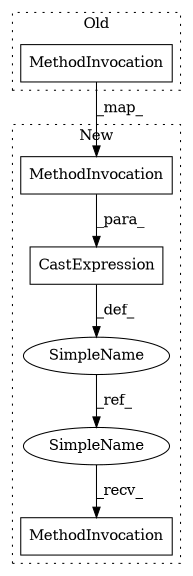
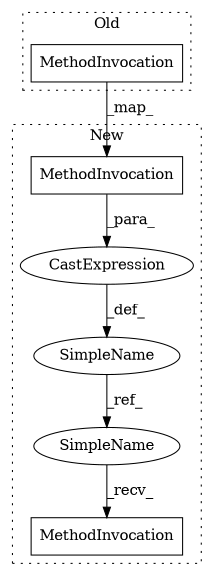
node "CastExpression": shape box -> ellipse
